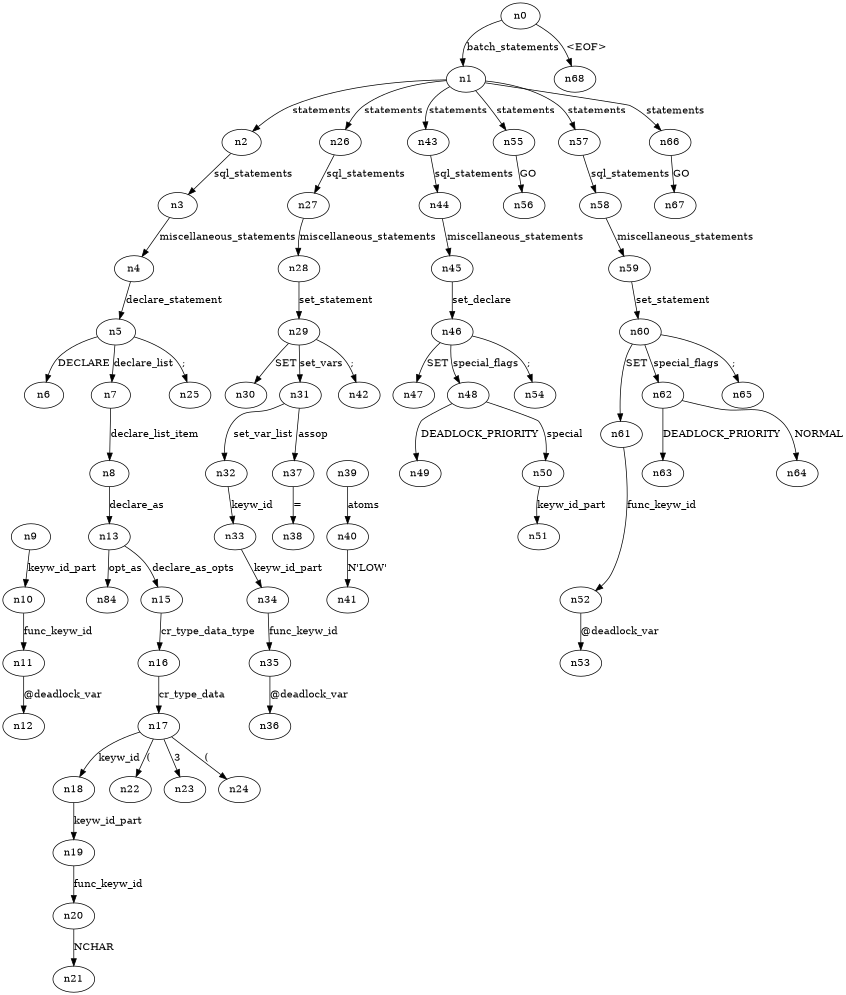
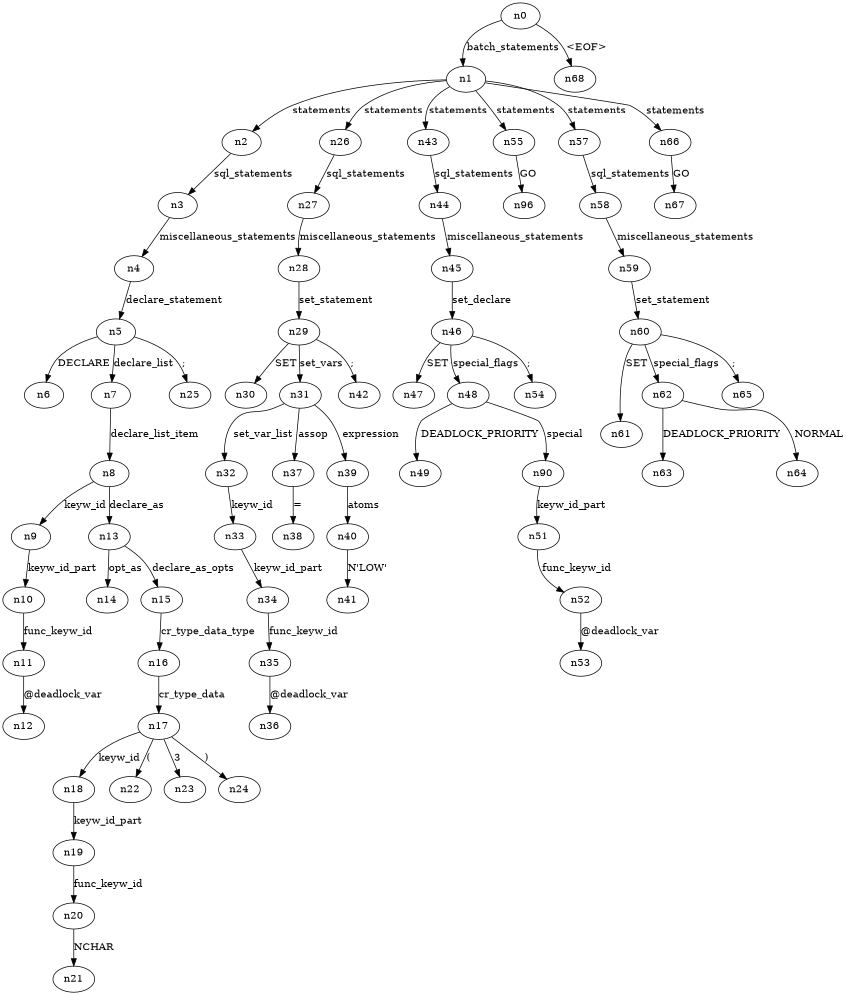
node "n56": label "n56" -> "n96"
edge "n31" -> "n39": added, label "expression"
node "n50": label "n50" -> "n90"
edge "n8" -> "n9": added, label "keyw_id"
edge "n61" -> "n52": now "n51" -> "n52"
node "n84": label "n84" -> "n14"
edge "n17" -> "n24": label "(" -> ")"
